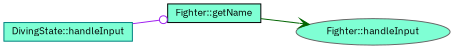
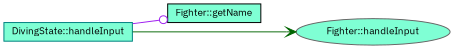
edge "Fighter::getName" -> "Fighter::handleInput": now "DivingState::handleInput" -> "Fighter::handleInput"
